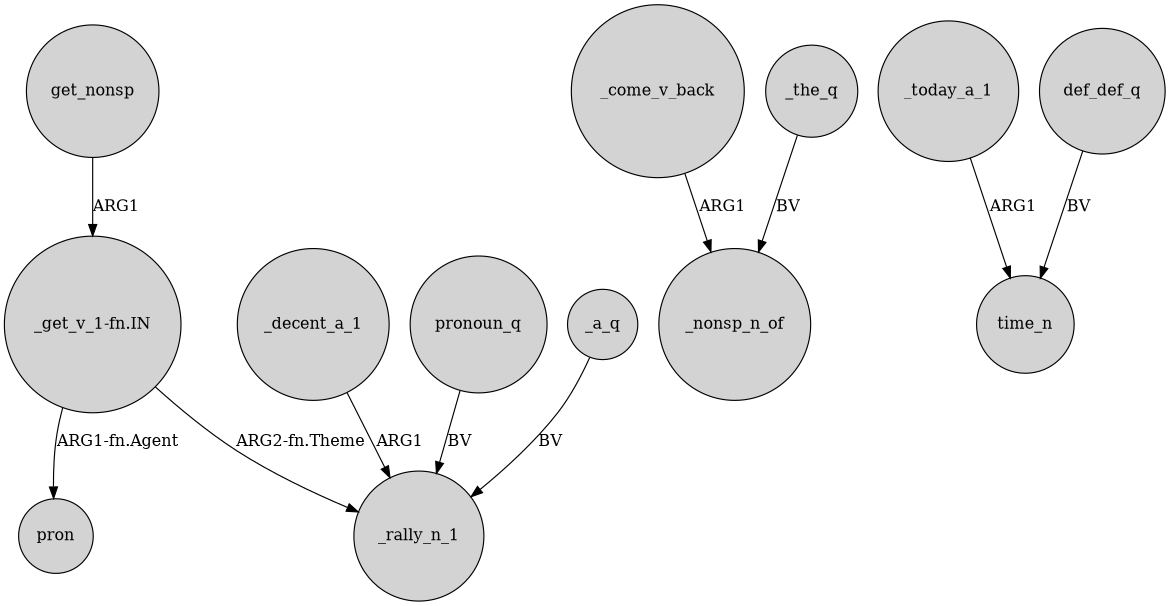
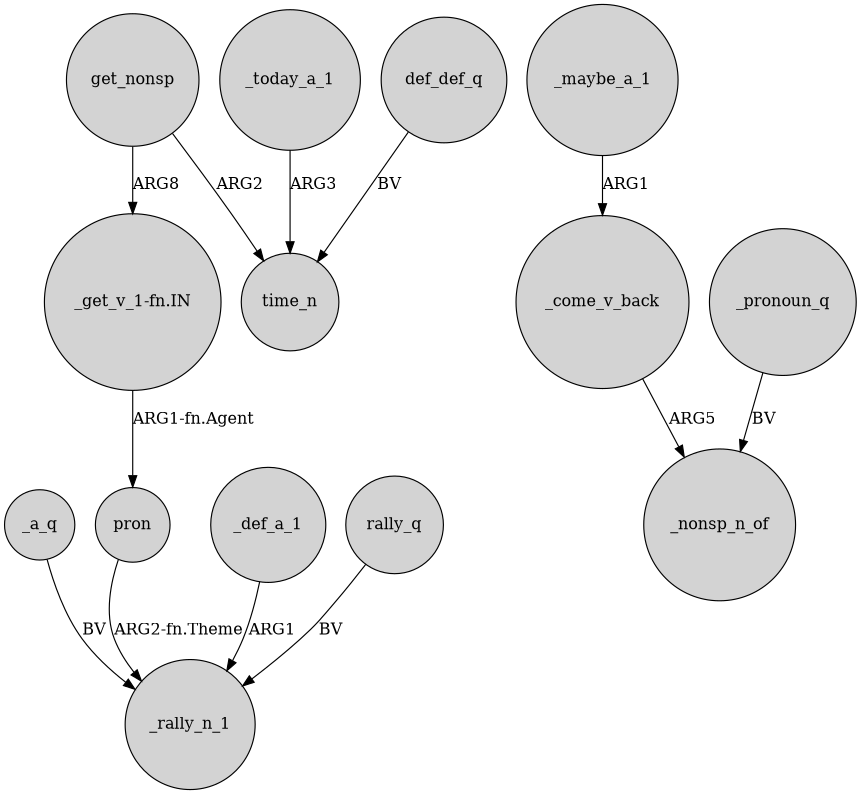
node "_maybe_a_1": added
node "_the_q": label "_the_q" -> "_pronoun_q"
edge "get_nonsp" -> "time_n": added, label "ARG2"
edge "get_nonsp" -> "_get_v_1-fn.IN": label "ARG1" -> "ARG8"
edge "_come_v_back" -> "_nonsp_n_of": label "ARG1" -> "ARG5"
edge "_today_a_1" -> "time_n": label "ARG1" -> "ARG3"
node "_decent_a_1": label "_decent_a_1" -> "_def_a_1"
node "pronoun_q": label "pronoun_q" -> "rally_q"
edge "_get_v_1-fn.IN" -> "_rally_n_1": now "pron" -> "_rally_n_1"
